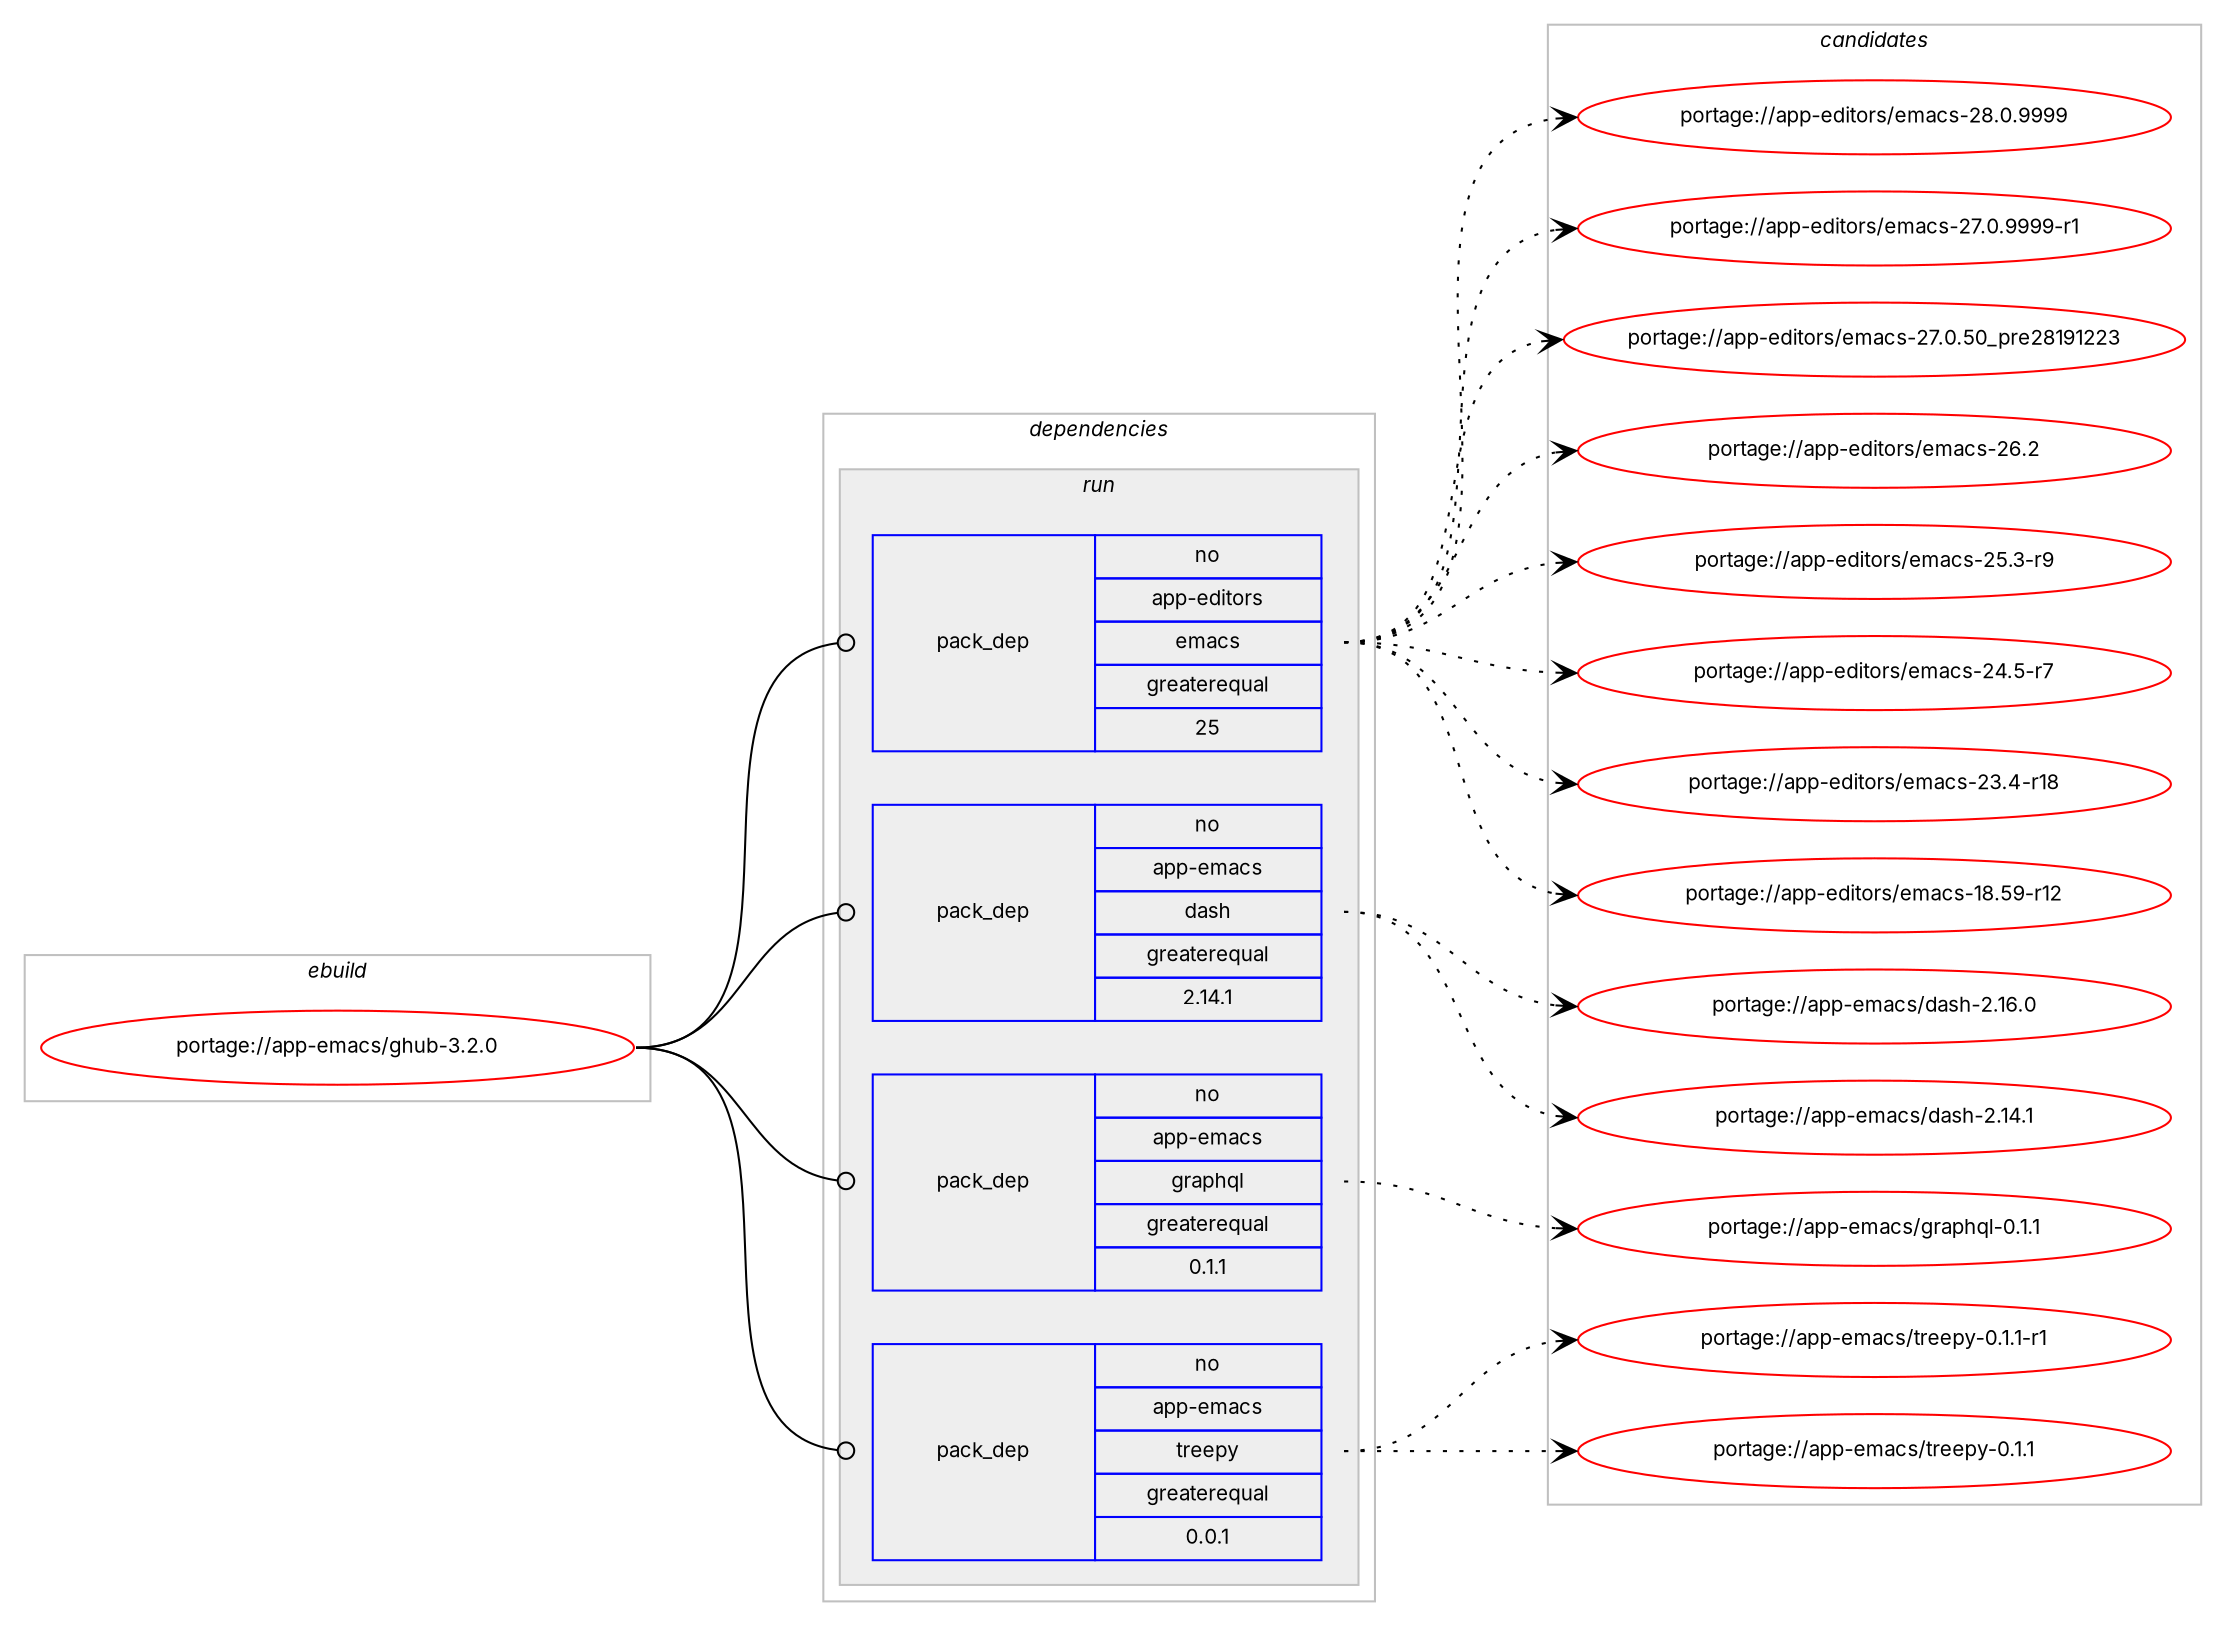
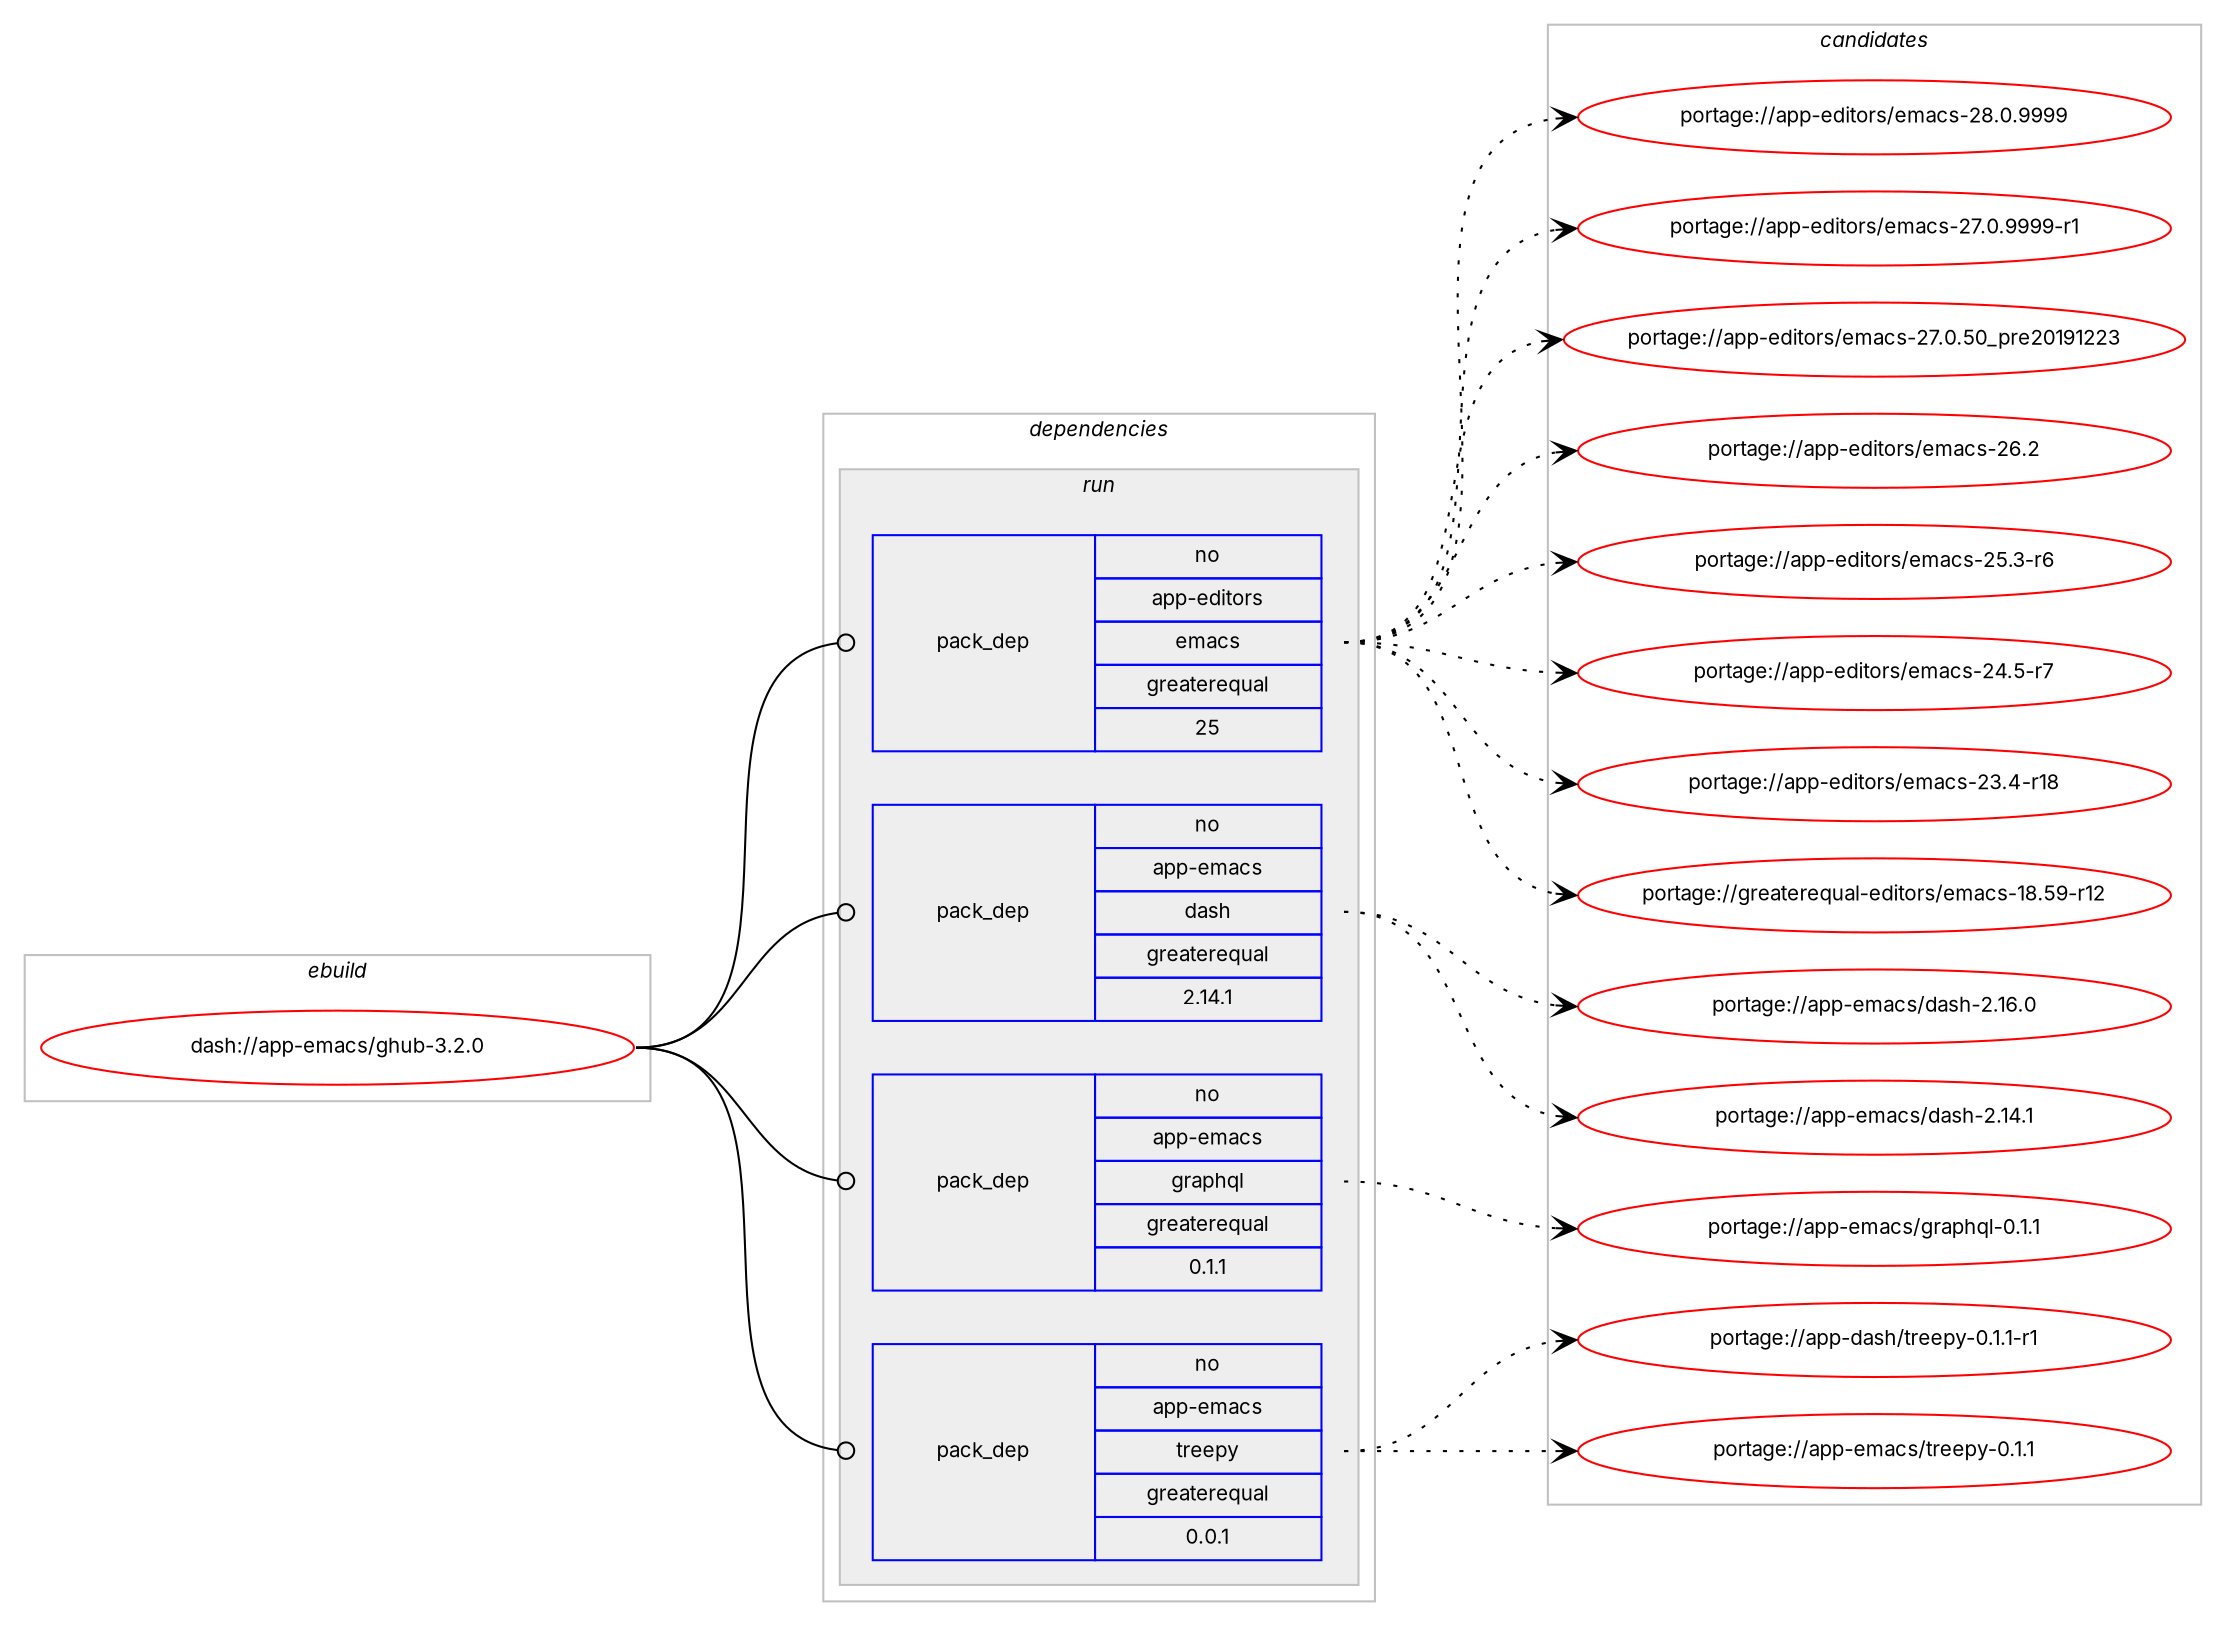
node "portage://app-editors/emacs-27.0.50_pre28191223": label "portage://app-editors/emacs-27.0.50_pre28191223" -> "portage://app-editors/emacs-27.0.50_pre20191223"
node "portage://app-editors/emacs-25.3-r9": label "portage://app-editors/emacs-25.3-r9" -> "portage://app-editors/emacs-25.3-r6"
node "portage://app-editors/emacs-18.59-r12": label "portage://app-editors/emacs-18.59-r12" -> "portage://greaterequal-editors/emacs-18.59-r12"
node "portage://app-emacs/ghub-3.2.0": label "portage://app-emacs/ghub-3.2.0" -> "dash://app-emacs/ghub-3.2.0"
node "portage://app-emacs/treepy-0.1.1-r1": label "portage://app-emacs/treepy-0.1.1-r1" -> "portage://app-dash/treepy-0.1.1-r1"
